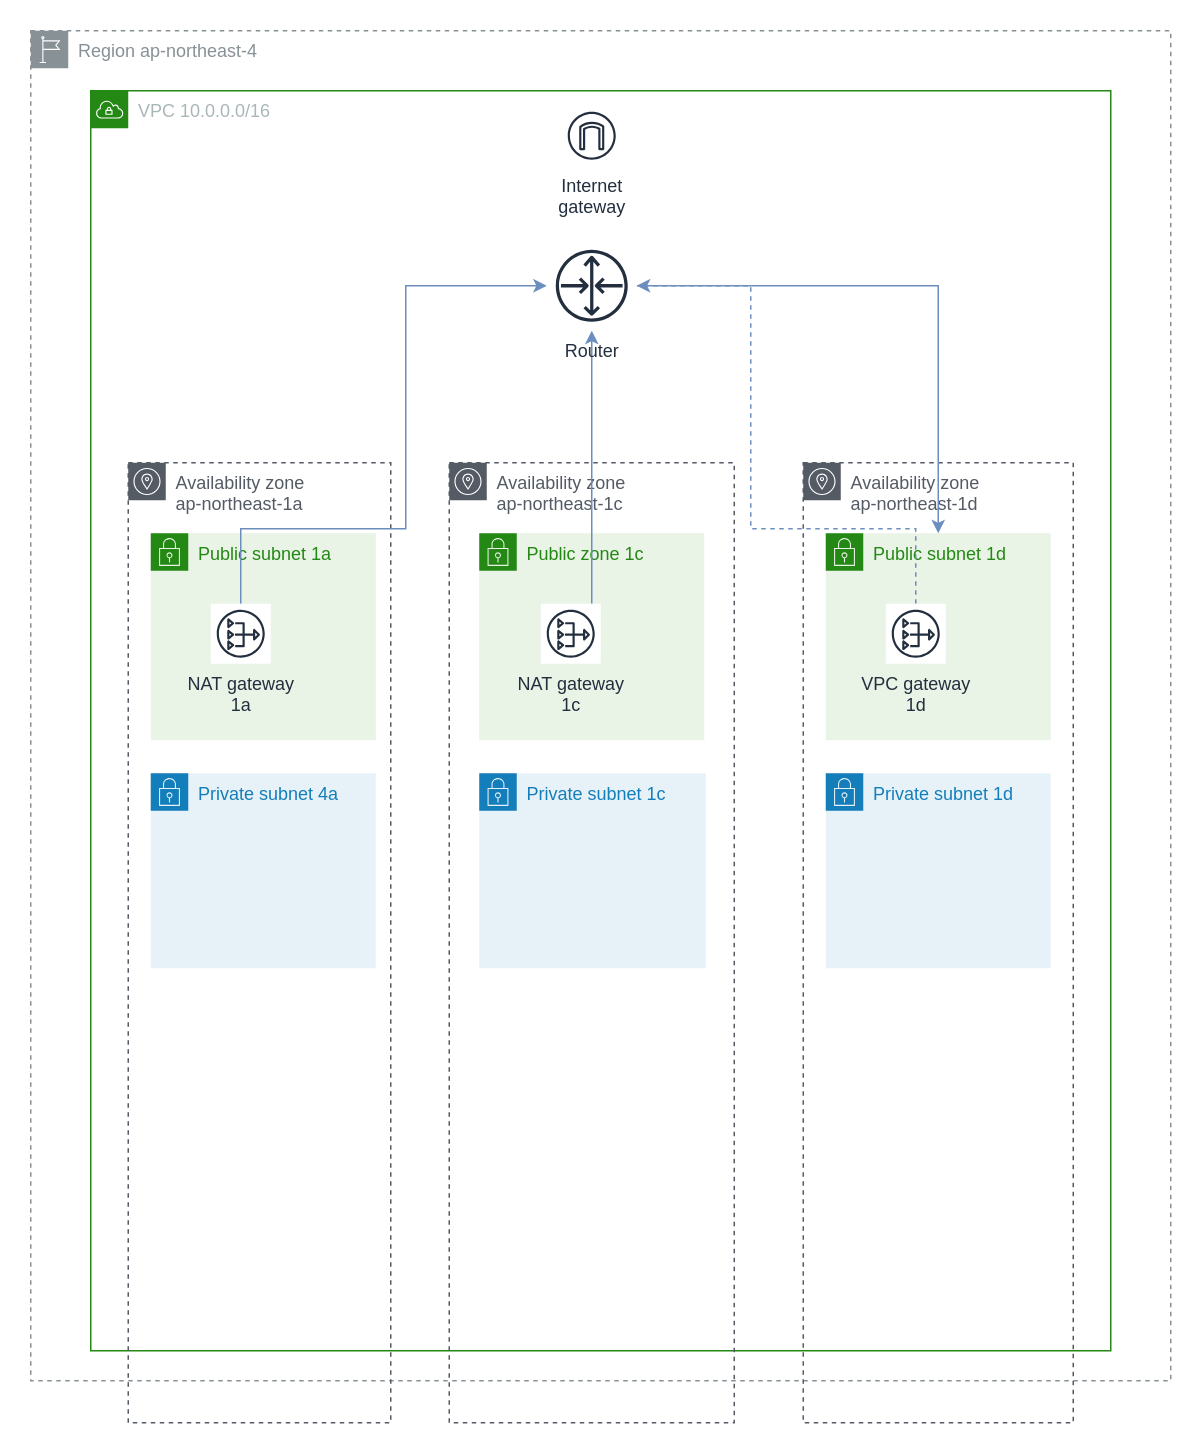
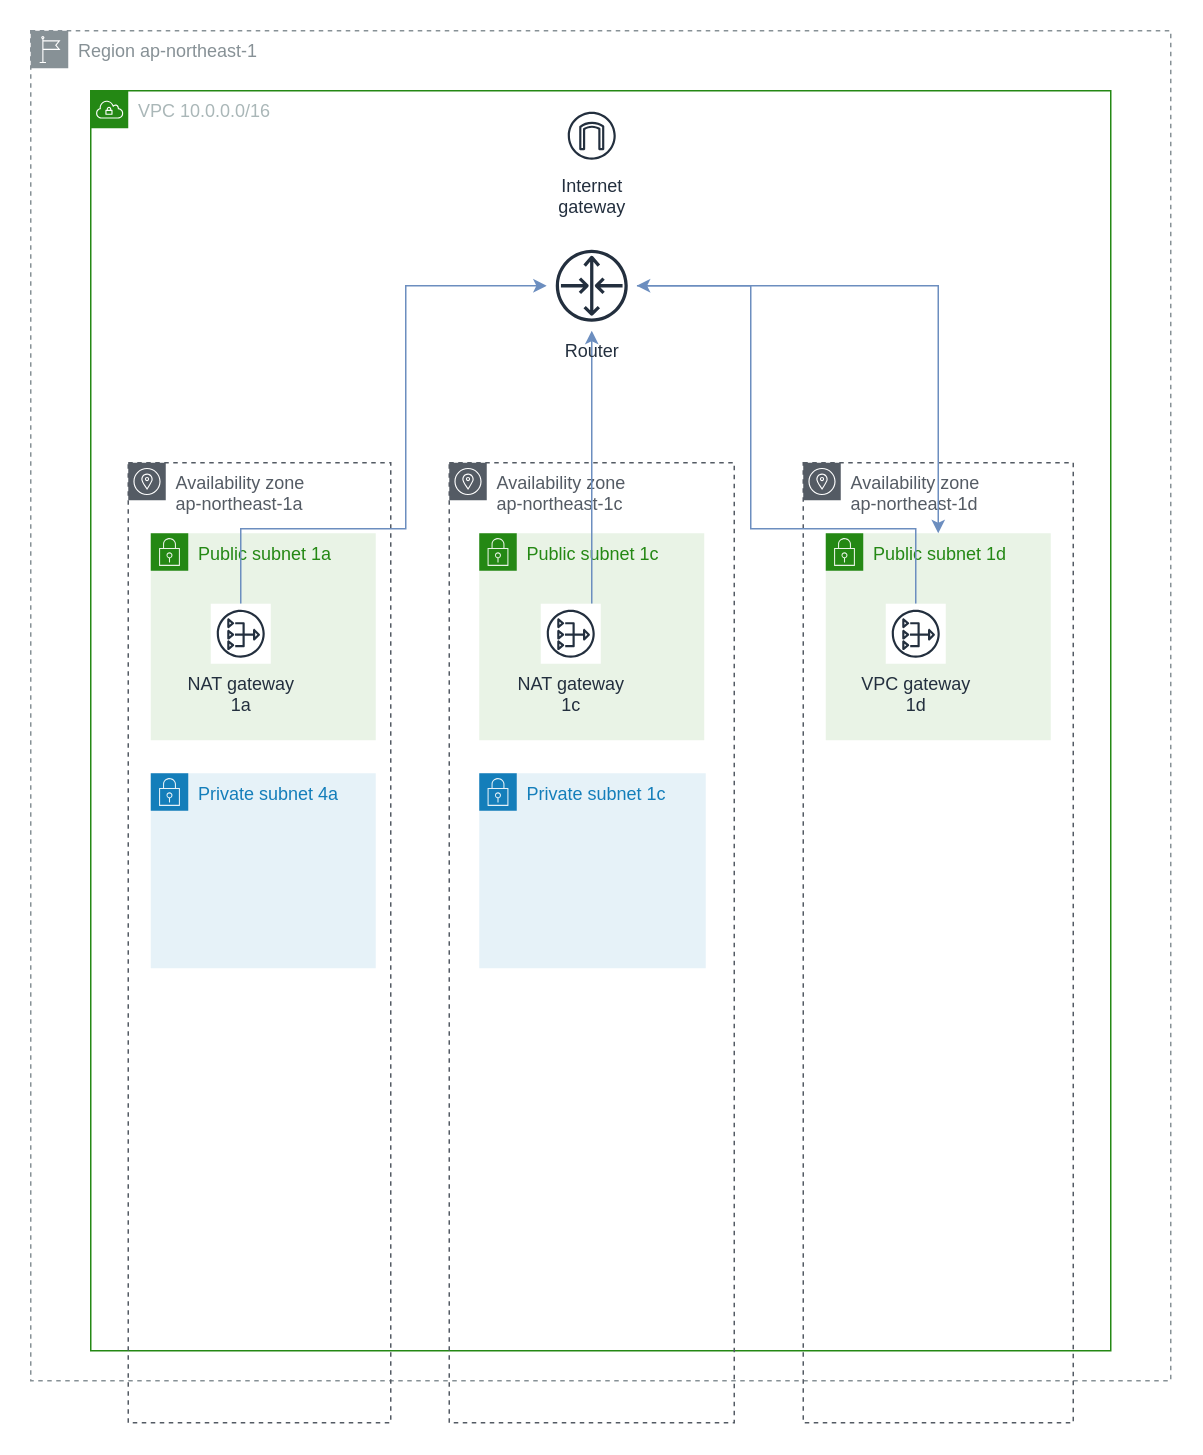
node "Region ap-northeast-4": label "Region ap-northeast-4" -> "Region ap-northeast-1"
edge "VPC gateway 1d" -> "Router": style dashed -> solid
node "Public zone 1c": label "Public zone 1c" -> "Public subnet 1c"
node "Private subnet 1d": removed
